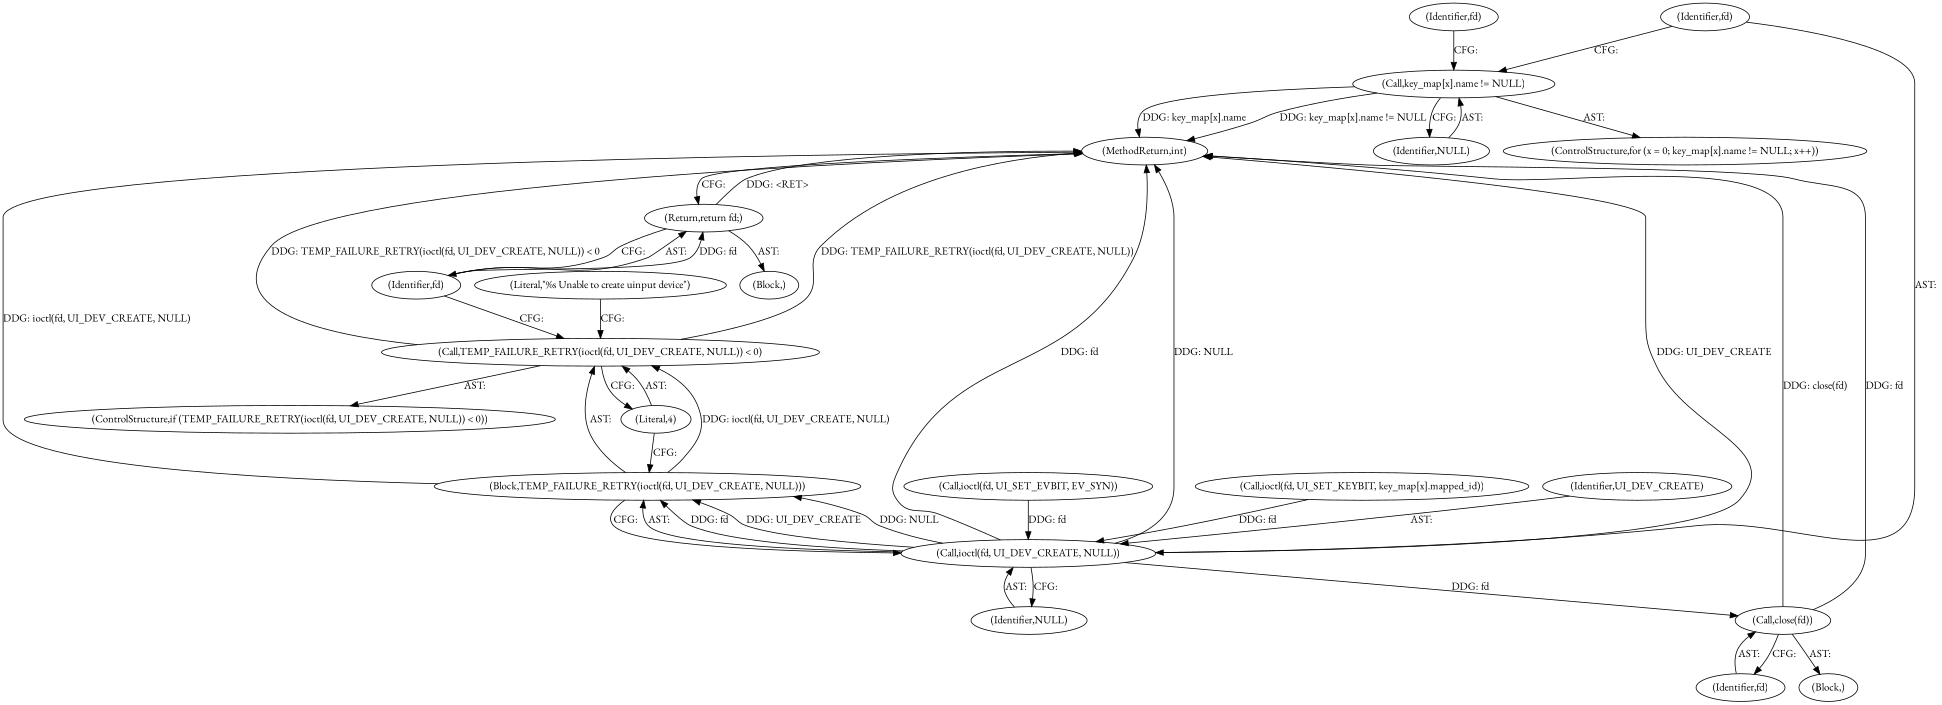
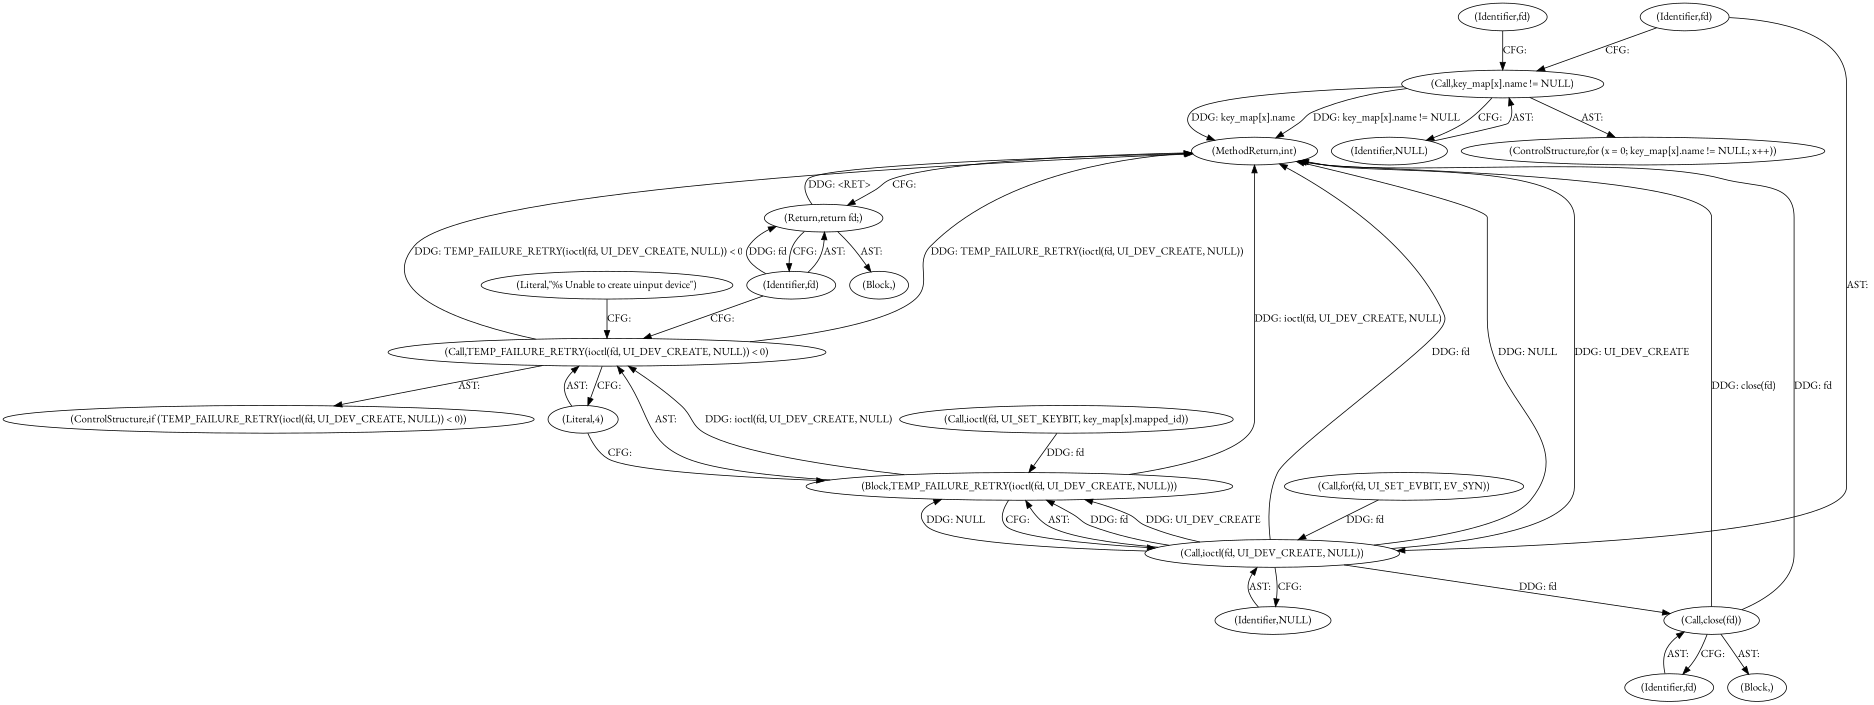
node "(Call,ioctl(fd, UI_SET_EVBIT, EV_SYN))": label "(Call,ioctl(fd, UI_SET_EVBIT, EV_SYN))" -> "(Call,for(fd, UI_SET_EVBIT, EV_SYN))"
node "(Identifier,UI_DEV_CREATE)": removed
edge "(Call,ioctl(fd, UI_SET_KEYBIT, key_map[x].mapped_id))" -> "(Call,ioctl(fd, UI_DEV_CREATE, NULL))": now "(Call,ioctl(fd, UI_SET_KEYBIT, key_map[x].mapped_id))" -> "(Block,TEMP_FAILURE_RETRY(ioctl(fd, UI_DEV_CREATE, NULL)))"
